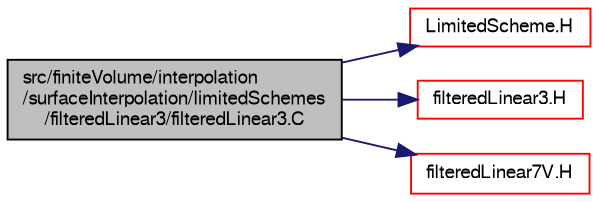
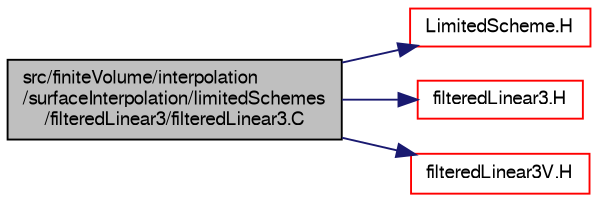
node "filteredLinear7V.H": label "filteredLinear7V.H" -> "filteredLinear3V.H"
